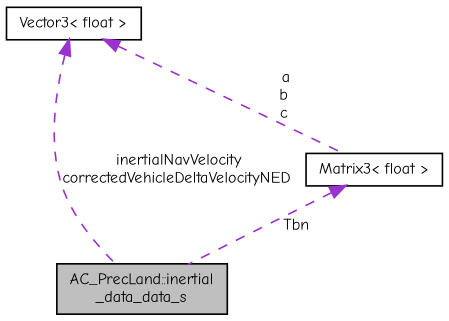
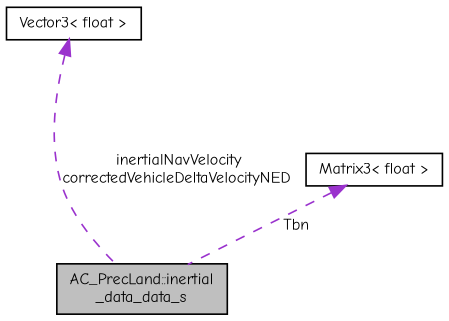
edge "Matrix3< float >" -> "Vector3< float >": removed, label "a b c"
